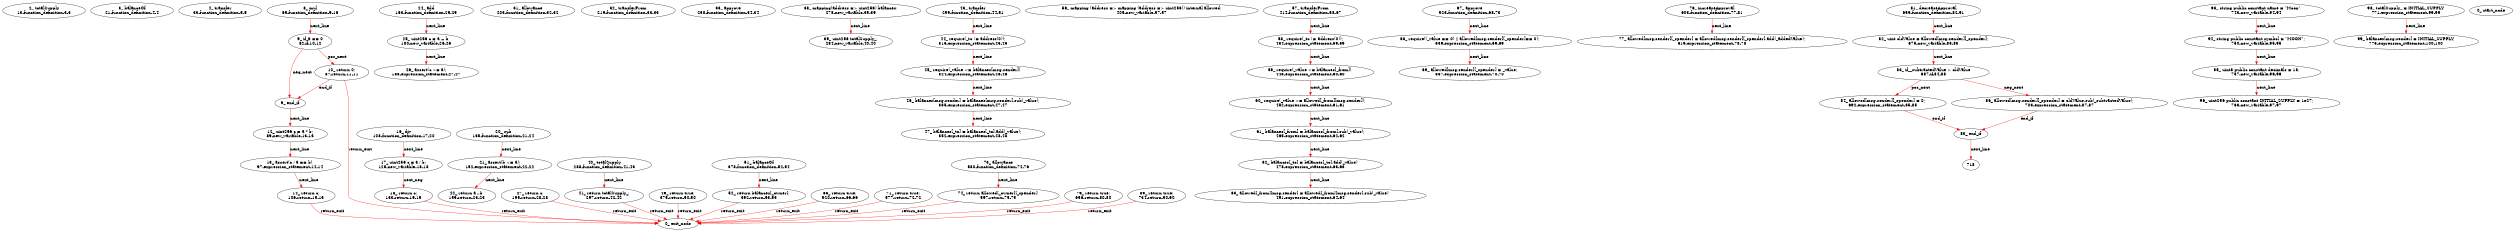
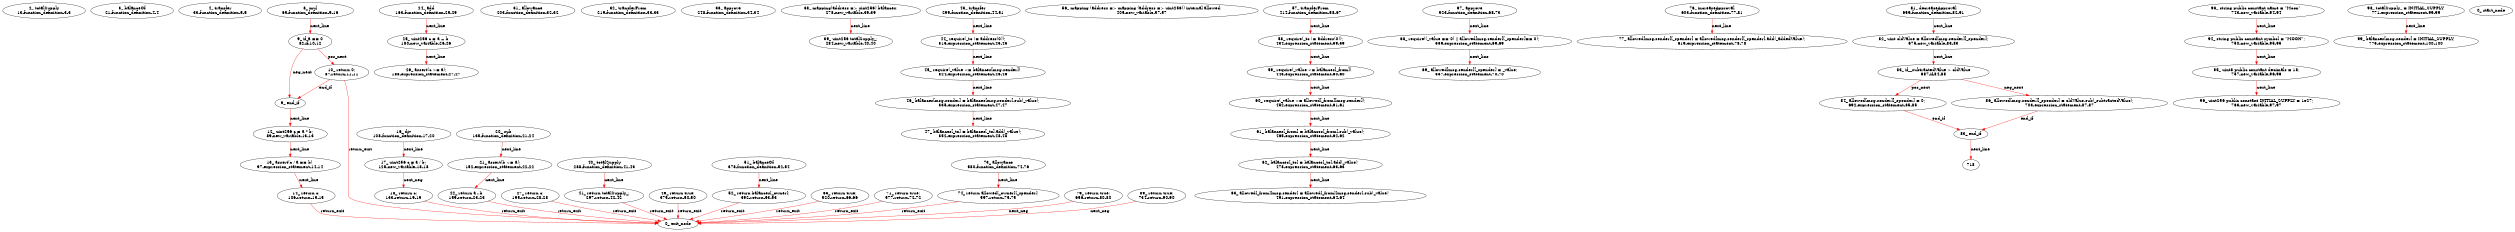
node "33_ approve 238-function_definition-34-34": label "33_ approve 238-function_definition-34-34" -> "33_ approve 248-function_definition-34-34"
edge "79_ return true; 656-return-80-80" -> "0_ exit_node": label "return_exit" -> "next_neg"
edge "89_ return true; 734-return-90-90" -> "0_ exit_node": label "return_exit" -> "next_neg"
edge "22_ return a - b; 159-return-23-23" -> "0_ exit_node": added, label "return_exit"
